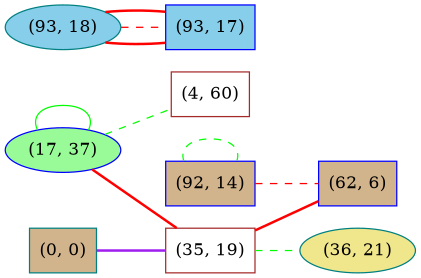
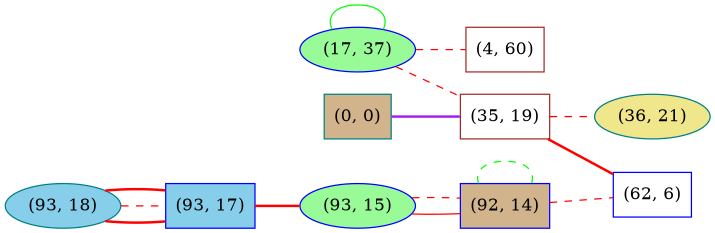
edge "(4, 60)" -- "(17, 37)": color green -> red
node "(62, 6)": fillcolor tan -> white
edge "(17, 37)" -- "(35, 19)": style bold -> dashed
node "(93, 15)": added
edge "(35, 19)" -- "(36, 21)": color green -> red
